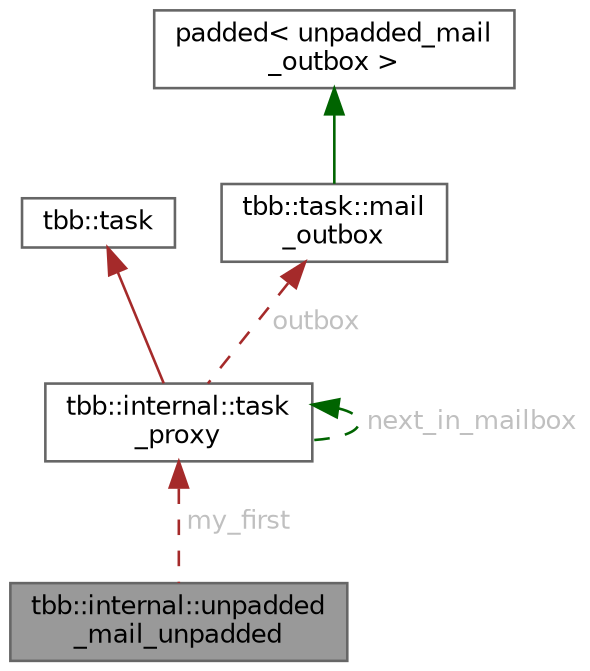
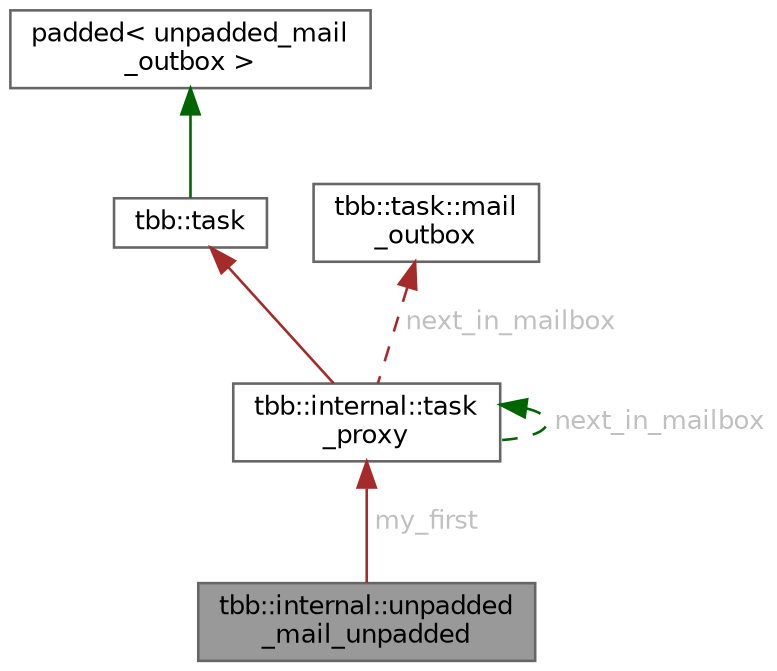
edge "tbb::task::mail _outbox" -> "padded< unpadded_mail _outbox >": now "tbb::task" -> "padded< unpadded_mail _outbox >"
edge "tbb::internal::task _proxy" -> "tbb::task::mail _outbox": label " outbox" -> " next_in_mailbox"
edge "tbb::internal::unpadded _mail_unpadded" -> "tbb::internal::task _proxy": style dashed -> solid
